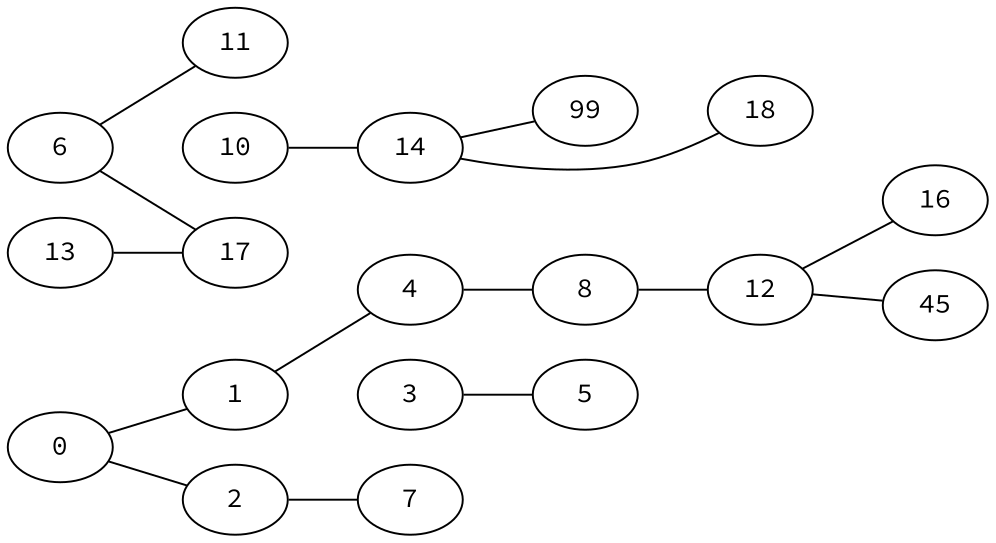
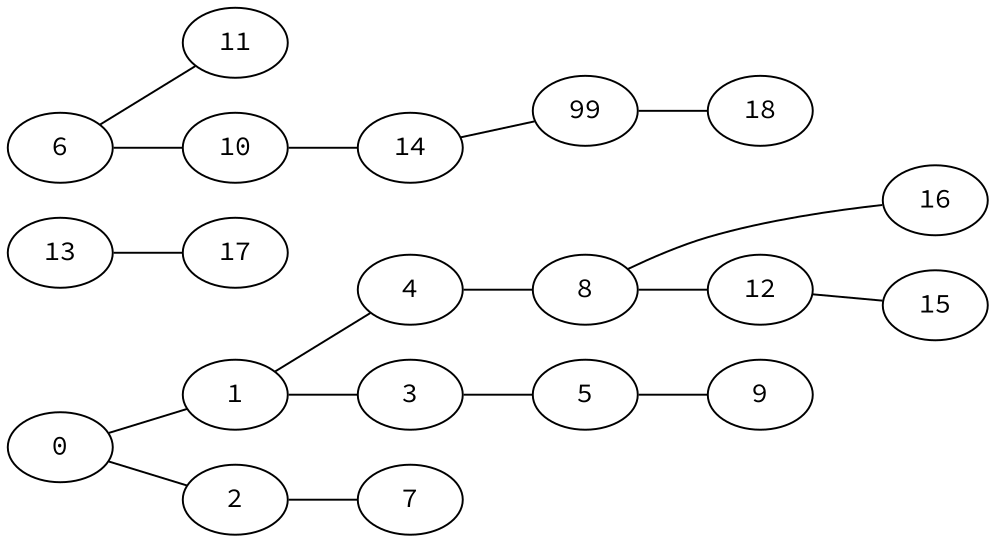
edge "18" -- "14": now "18" -- "99"
edge "6" -- "17": now "6" -- "10"
edge "16" -- "12": now "16" -- "8"
node "45": label "45" -> "15"
edge "1" -- "3": added
node "9": added
